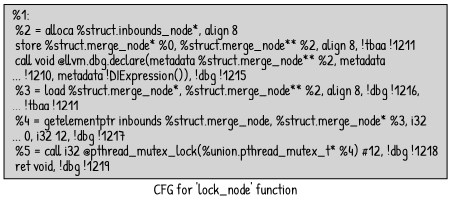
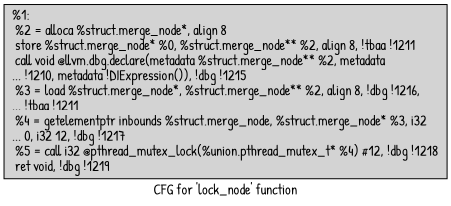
node "%1:": text "%2 = alloca %struct.inbounds_node*, align 8" -> "%2 = alloca %struct.merge_node*, align 8"
